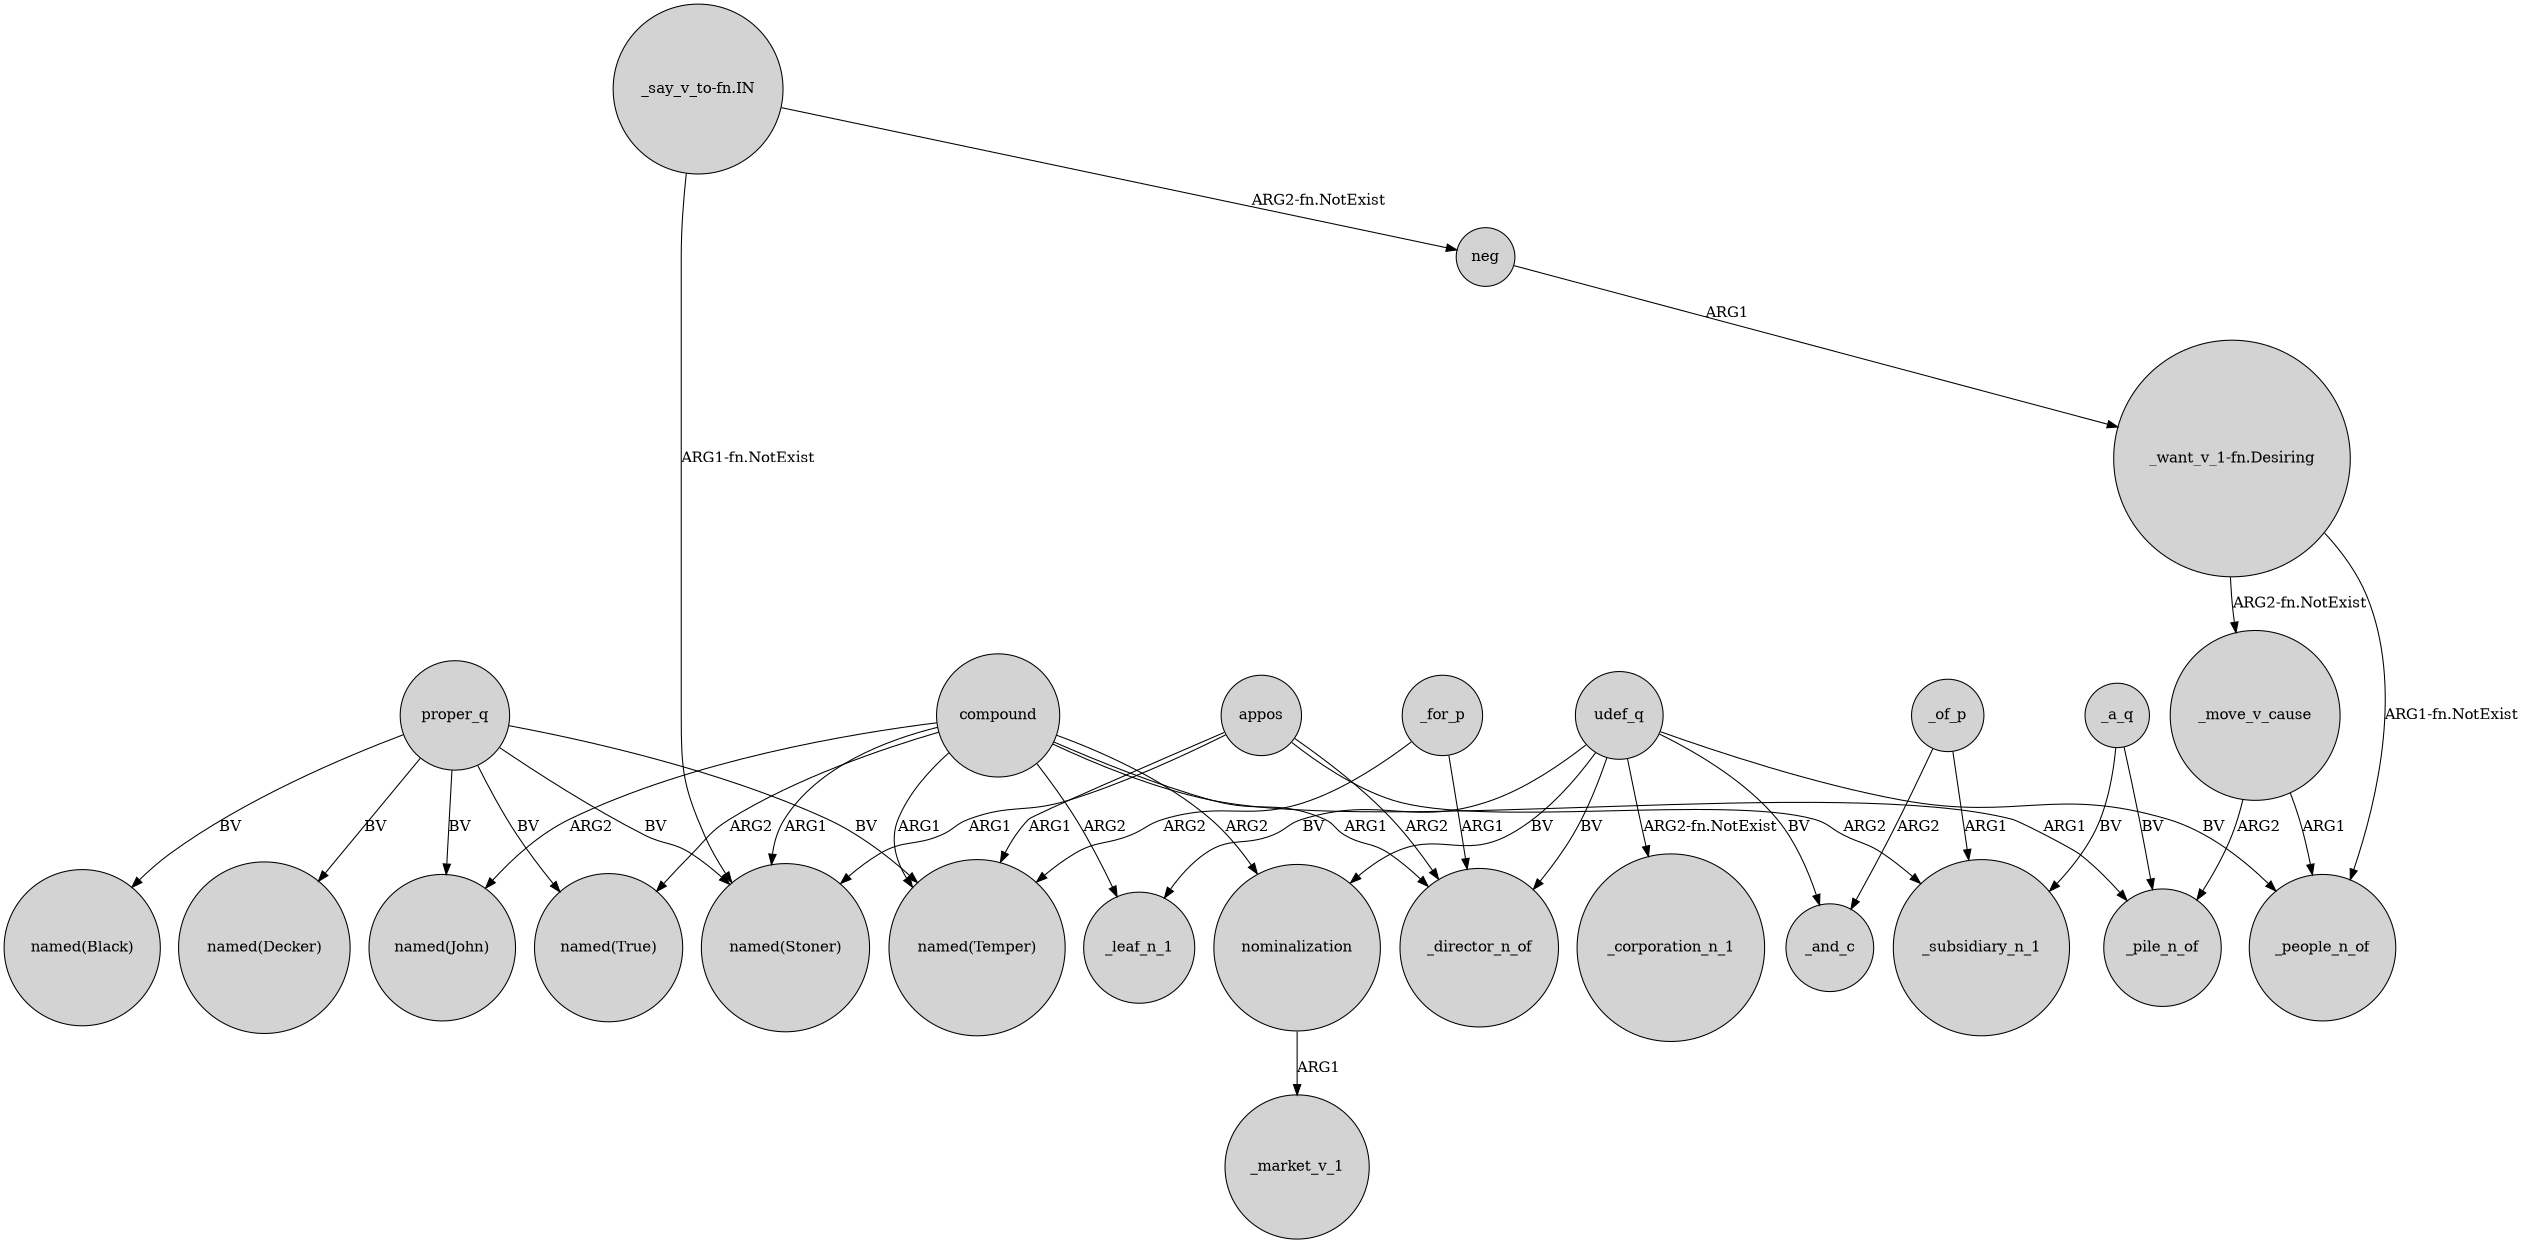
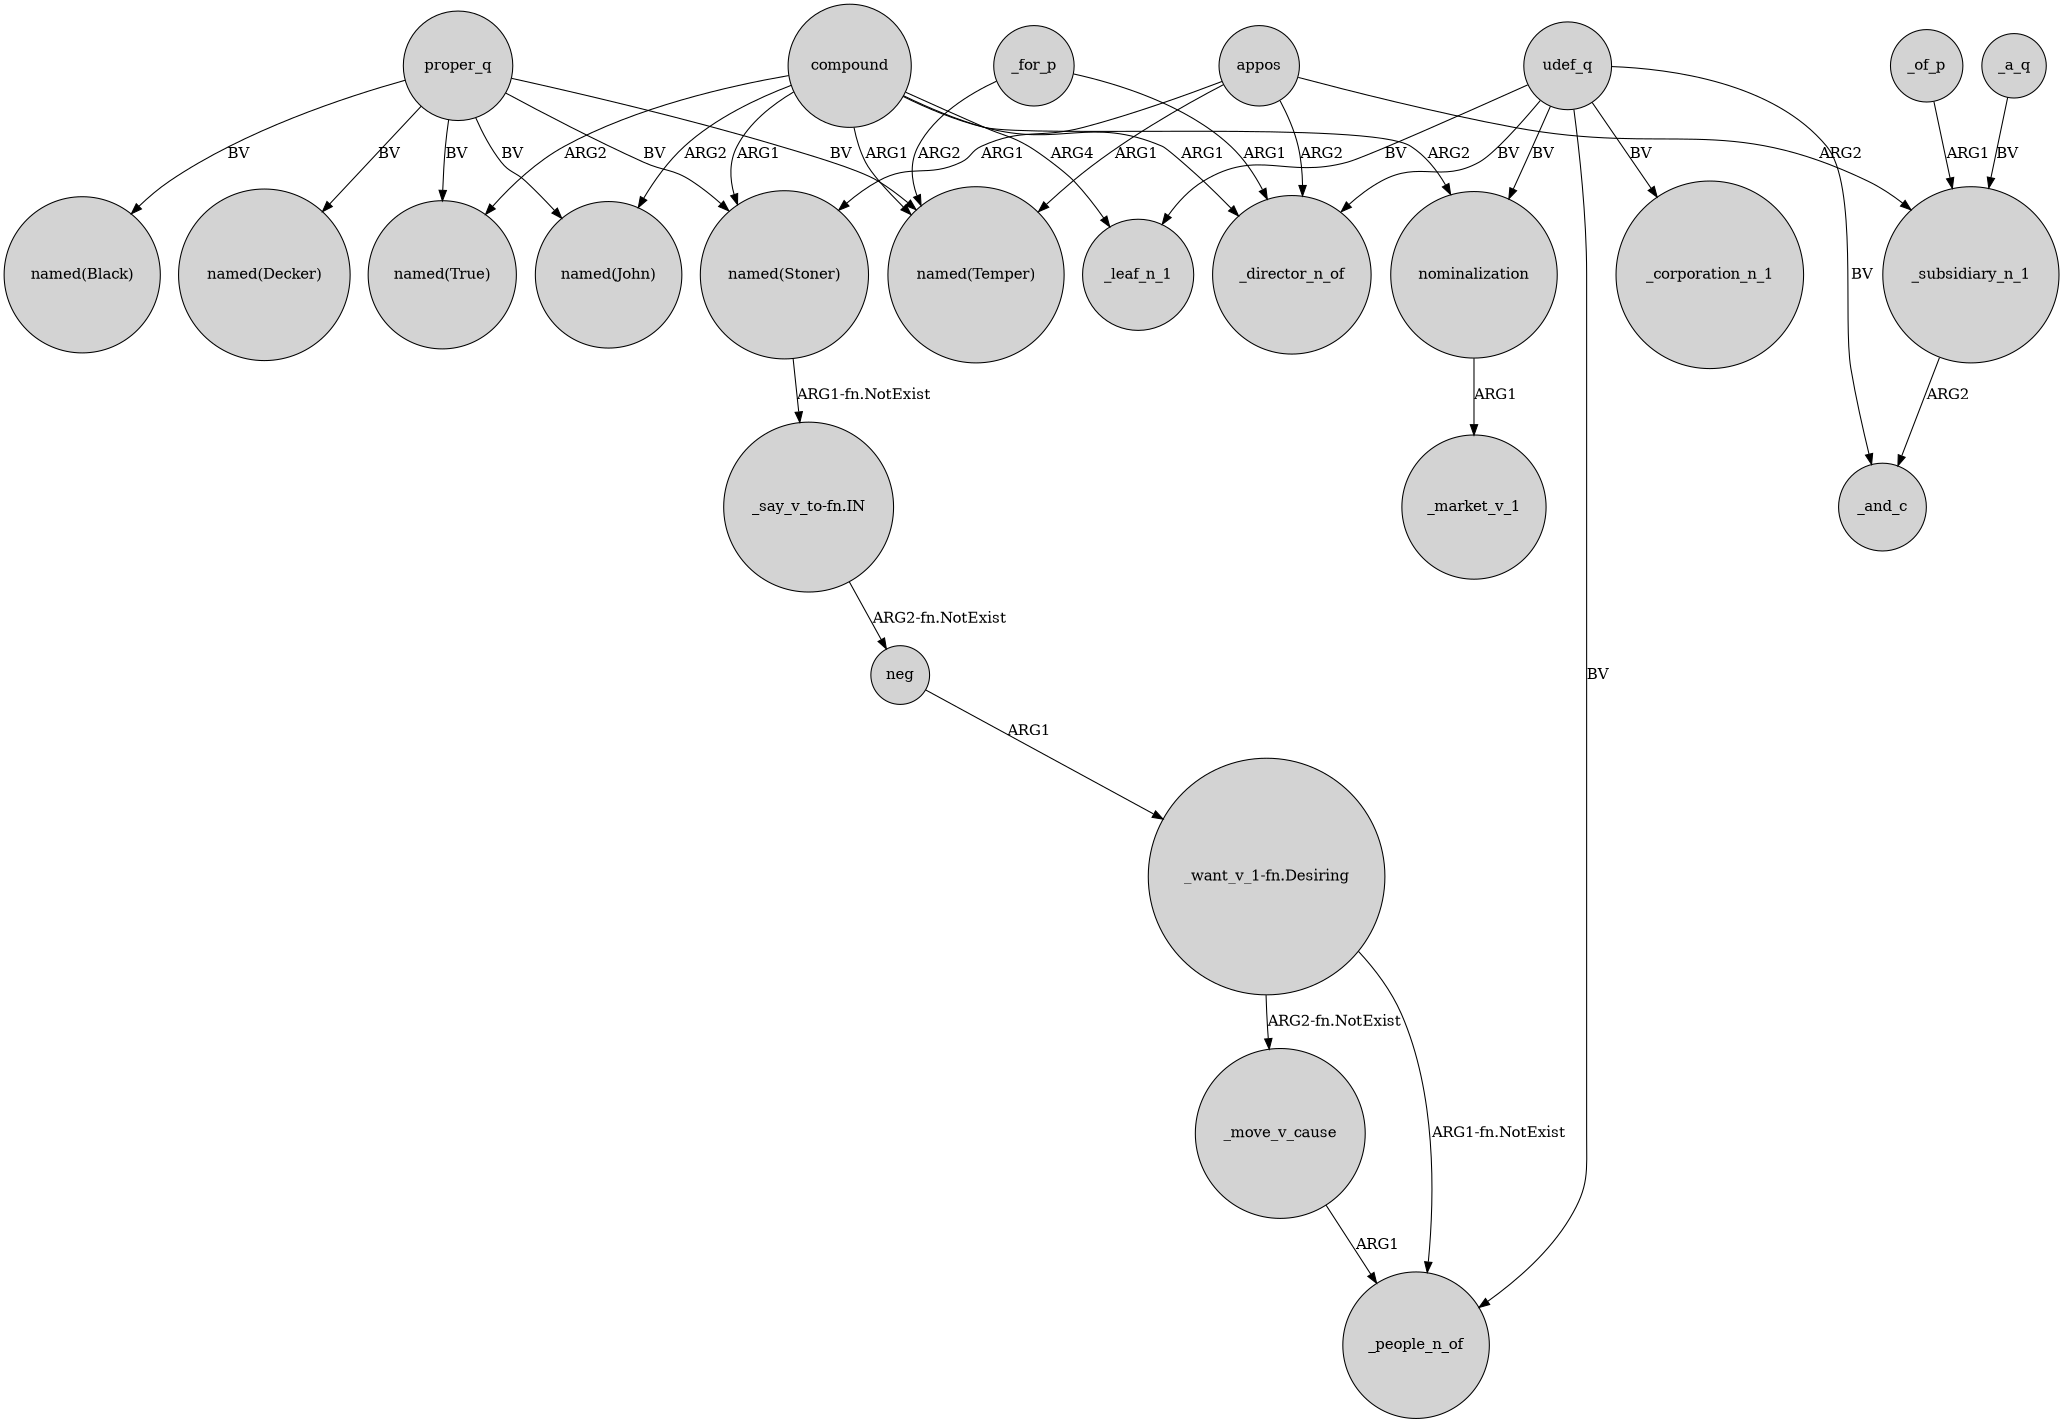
edge "_say_v_to-fn.IN" -> "named(Stoner)": reversed
edge "_of_p" -> "_and_c": now "_subsidiary_n_1" -> "_and_c"
edge "compound" -> "_leaf_n_1": label "ARG2" -> "ARG4"
edge "udef_q" -> "_corporation_n_1": label "ARG2-fn.NotExist" -> "BV"
node "_pile_n_of": removed
